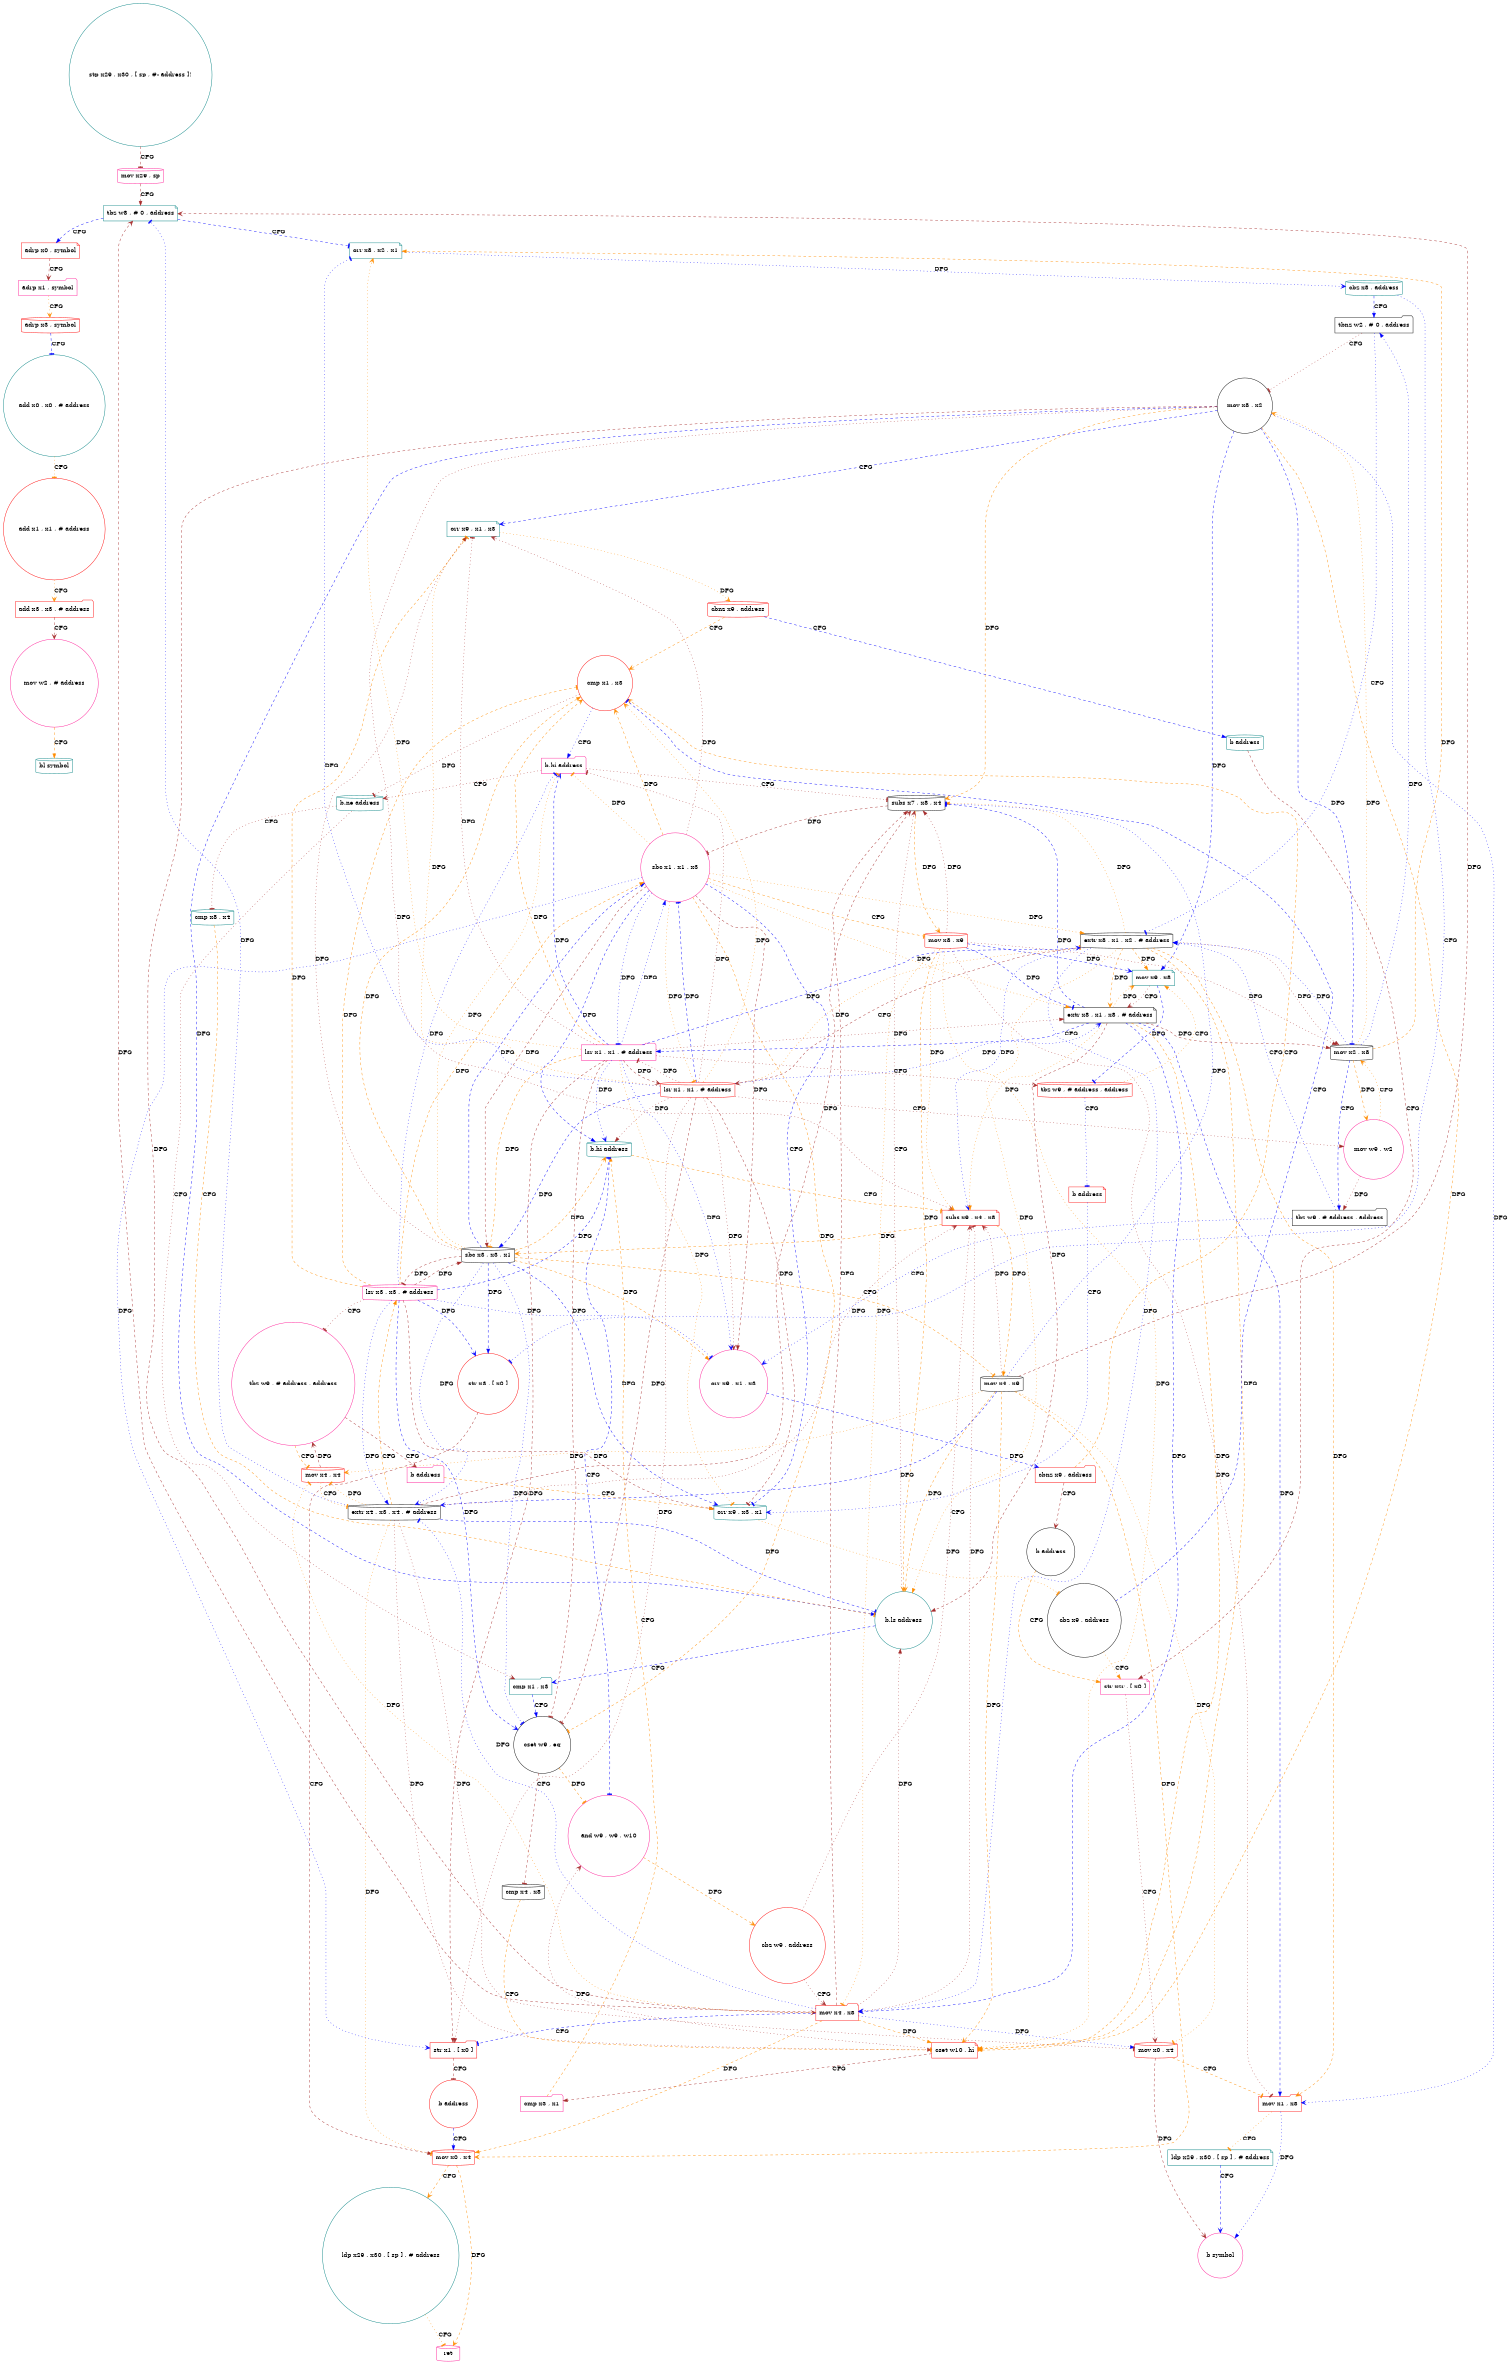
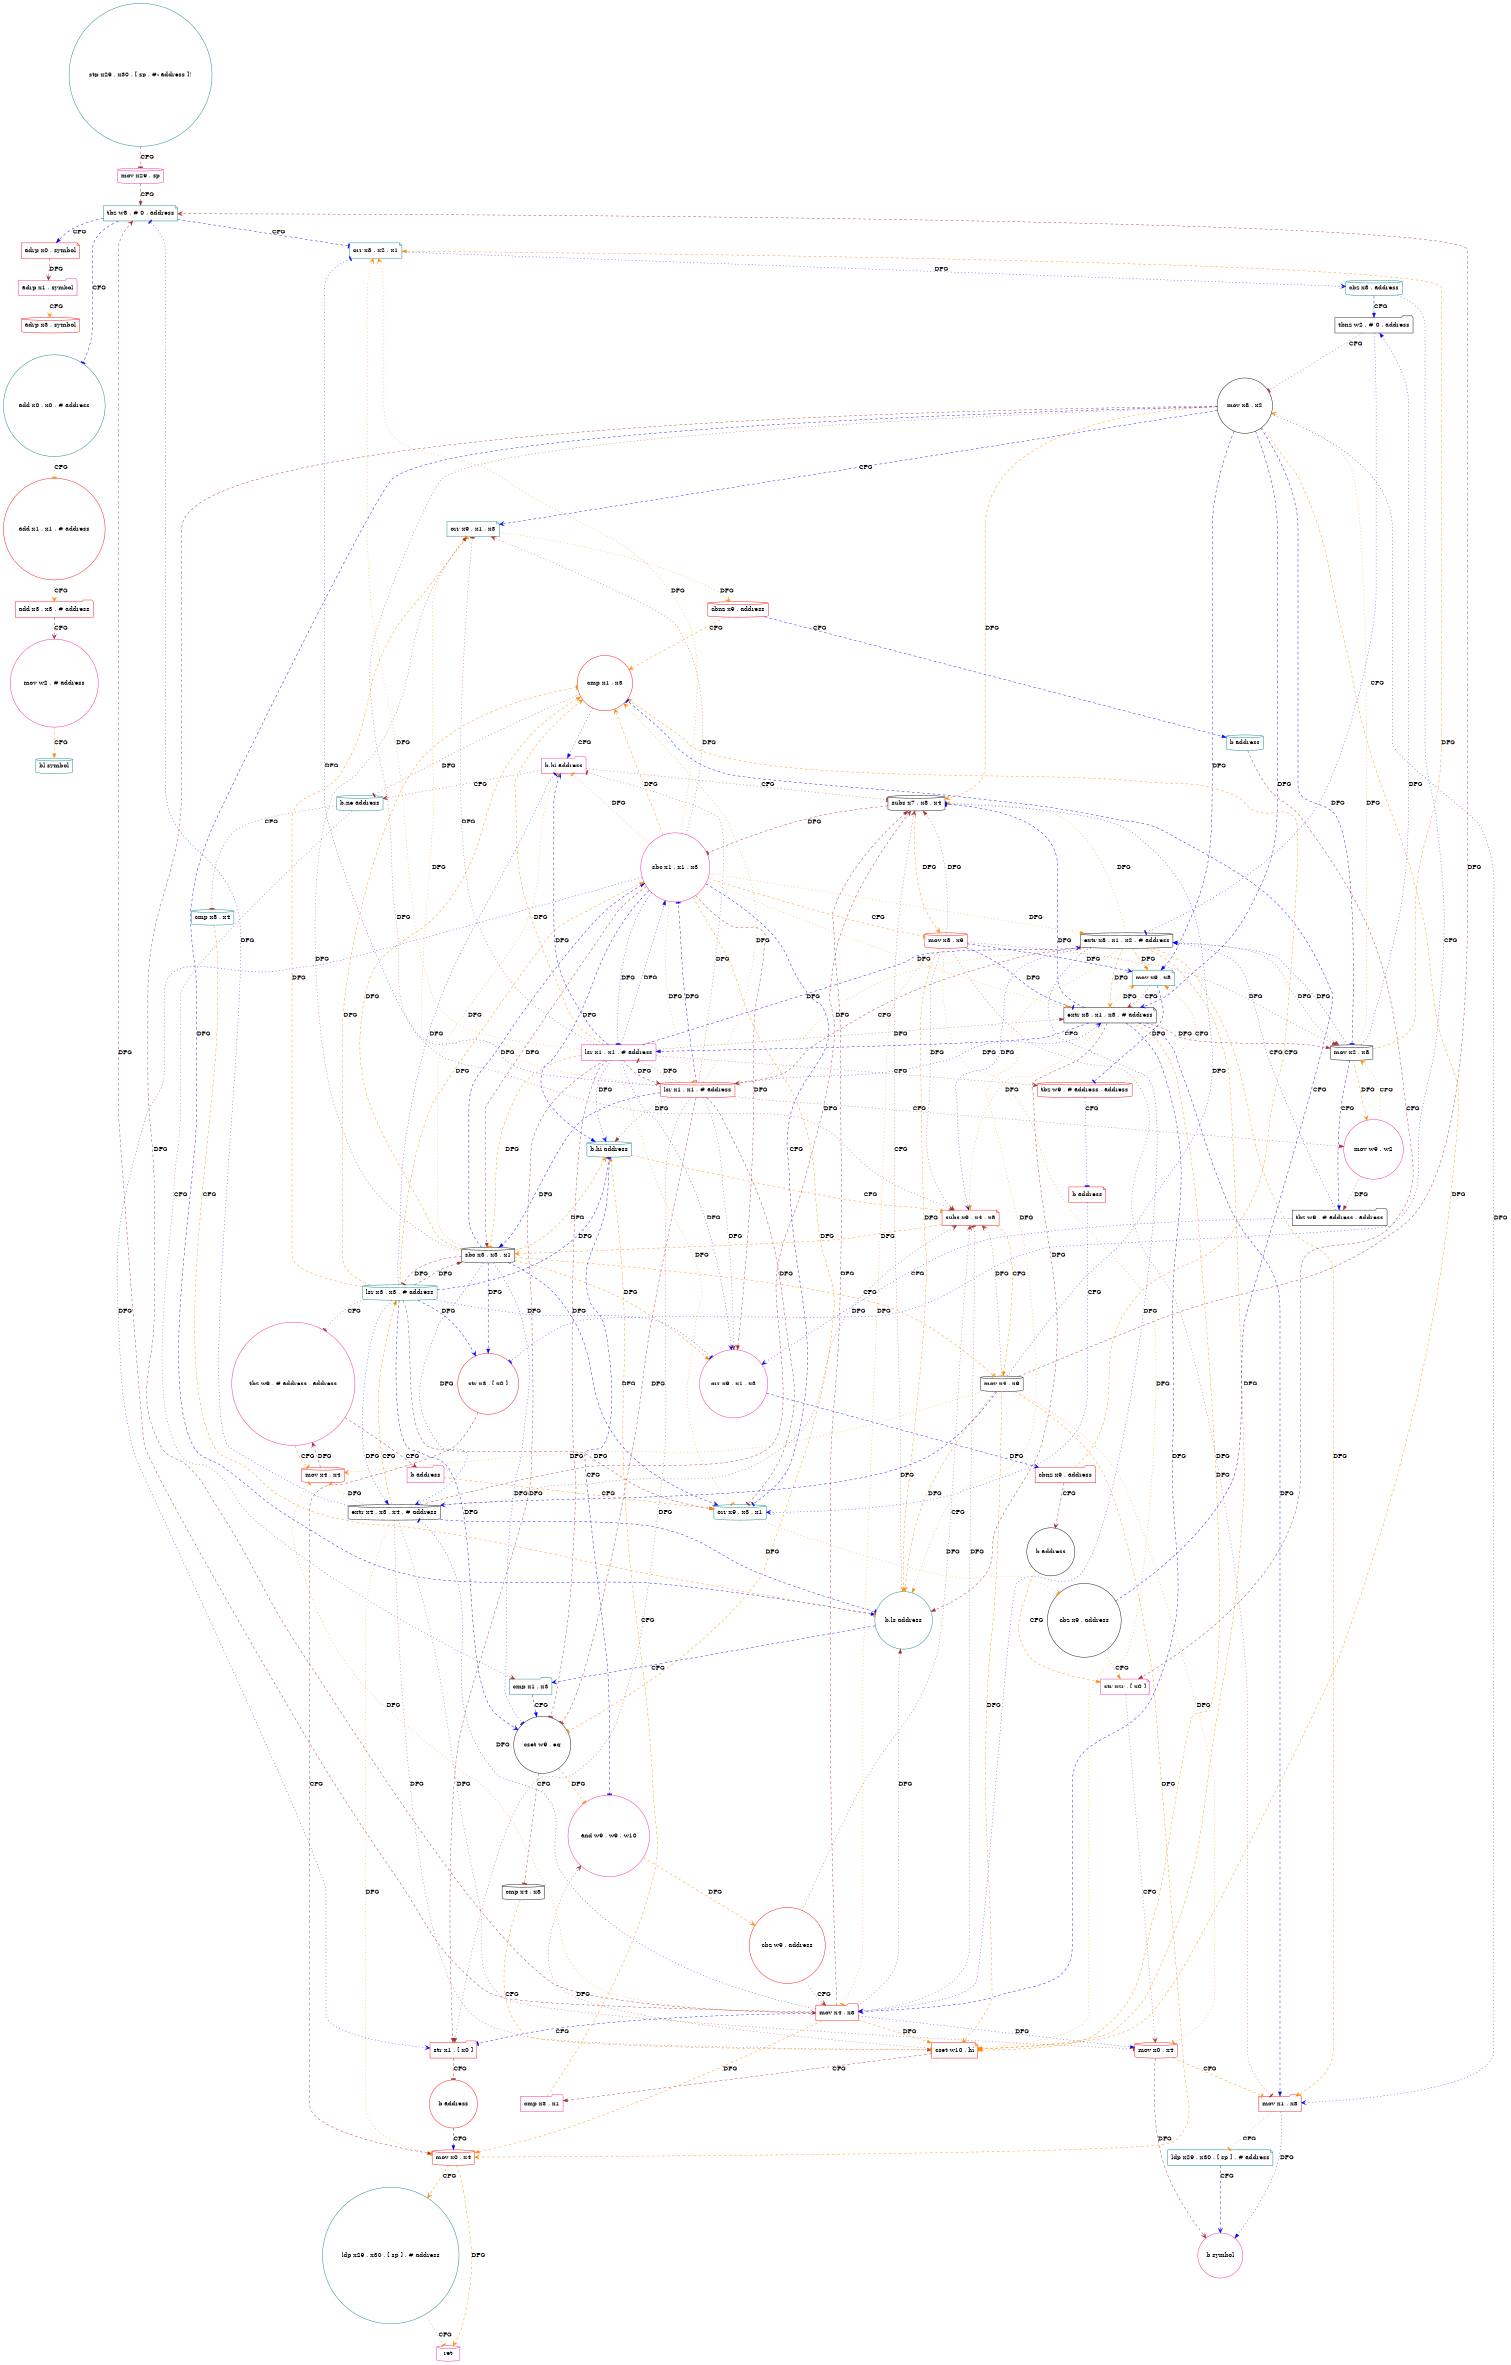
edge "adrp x0 , symbol" -> "adrp x1 , symbol": label "CFG" -> "DFG"
edge "adrp x3 , symbol" -> "add x0 , x0 , # address": now "tbz w8 , # 0 , address" -> "add x0 , x0 , # address"
edge "sbc x1 , x1 , x3" -> "orr x8 , x2 , x1": added, label "DFG"
edge "mov x8 , x2" -> "extr x8 , x1 , x8 , # address": added, label "DFG"
edge "mov x8 , x9" -> "subs x9 , x4 , x8": color darkorange -> brown
edge "subs x9 , x4 , x8" -> "mov x4 , x9": label "DFG" -> "CFG"
node "lsr x3 , x3 , # address": color deeppink -> teal
edge "mov x4 , x4" -> "extr x4 , x3 , x4 , # address": removed, label "CFG"
